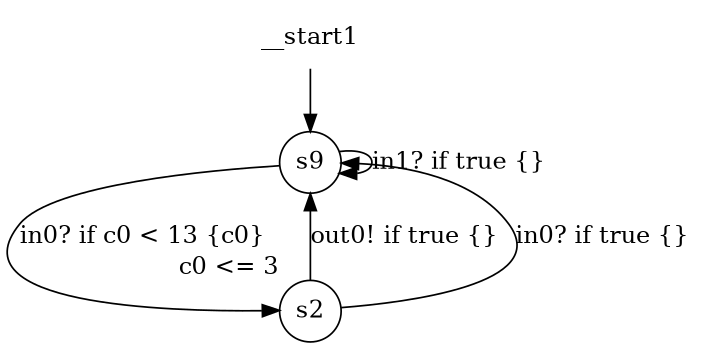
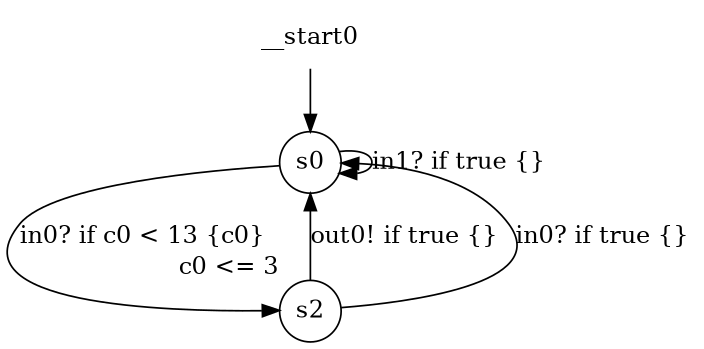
node "__start1": label "__start1" -> "__start0"
node "s9": label "s9" -> "s0"
